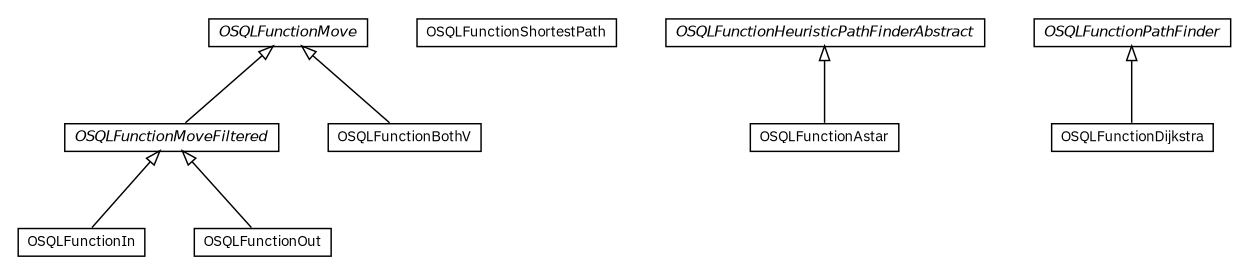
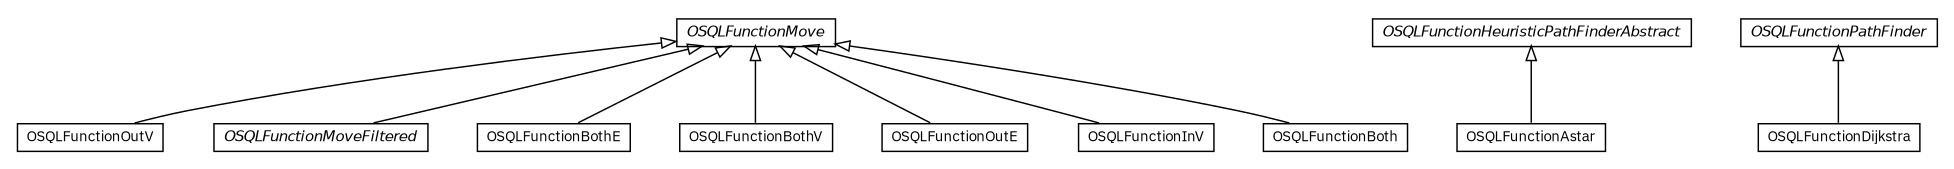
node "OSQLFunctionShortestPath": removed
node "OSQLFunctionOutV": added
node "OSQLFunctionBothE": added
node "OSQLFunctionOutE": added
node "OSQLFunctionInV": added
node "OSQLFunctionBoth": added
node "OSQLFunctionIn": removed
node "OSQLFunctionOut": removed
